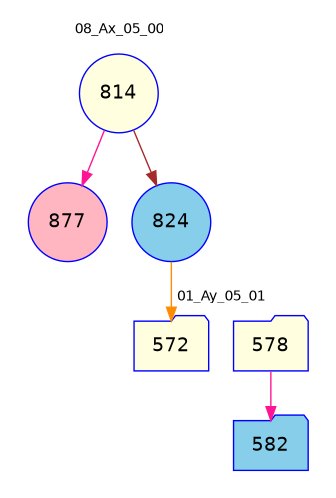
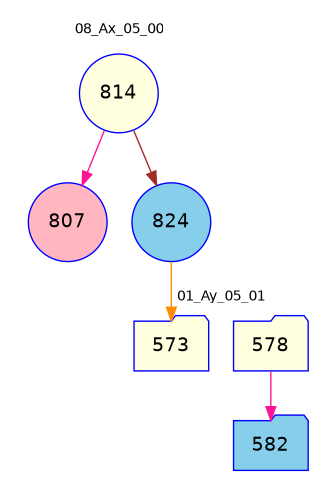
node "877": label "877" -> "807"
node "572": label "572" -> "573"
